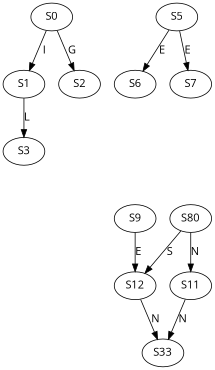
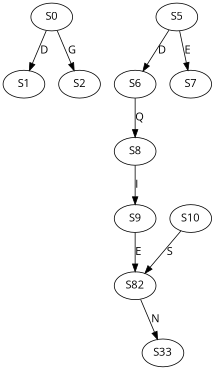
edge "S0" -> "S1": label "I" -> "D"
edge "S5" -> "S6": label "E" -> "D"
node "S3": removed
node "S8": added
node "S80": label "S80" -> "S10"
node "S12": label "S12" -> "S82"
node "S11": removed
